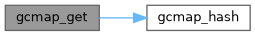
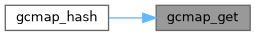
edge "gcmap_get" -> "gcmap_hash": reversed
